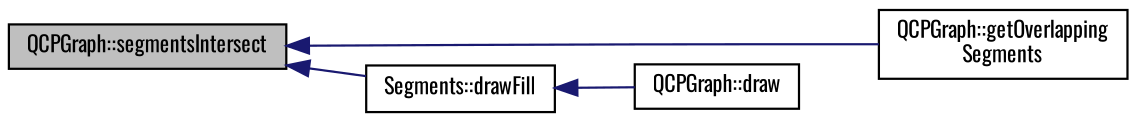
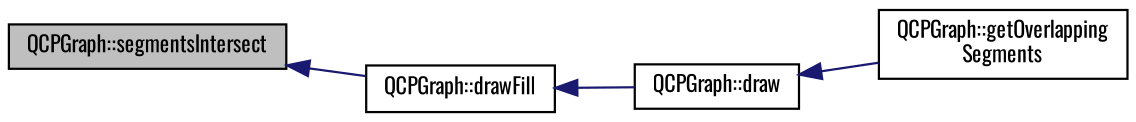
edge "QCPGraph::getOverlapping Segments" -> "QCPGraph::segmentsIntersect": now "QCPGraph::getOverlapping Segments" -> "QCPGraph::draw"
node "Segments::drawFill": label "Segments::drawFill" -> "QCPGraph::drawFill"
